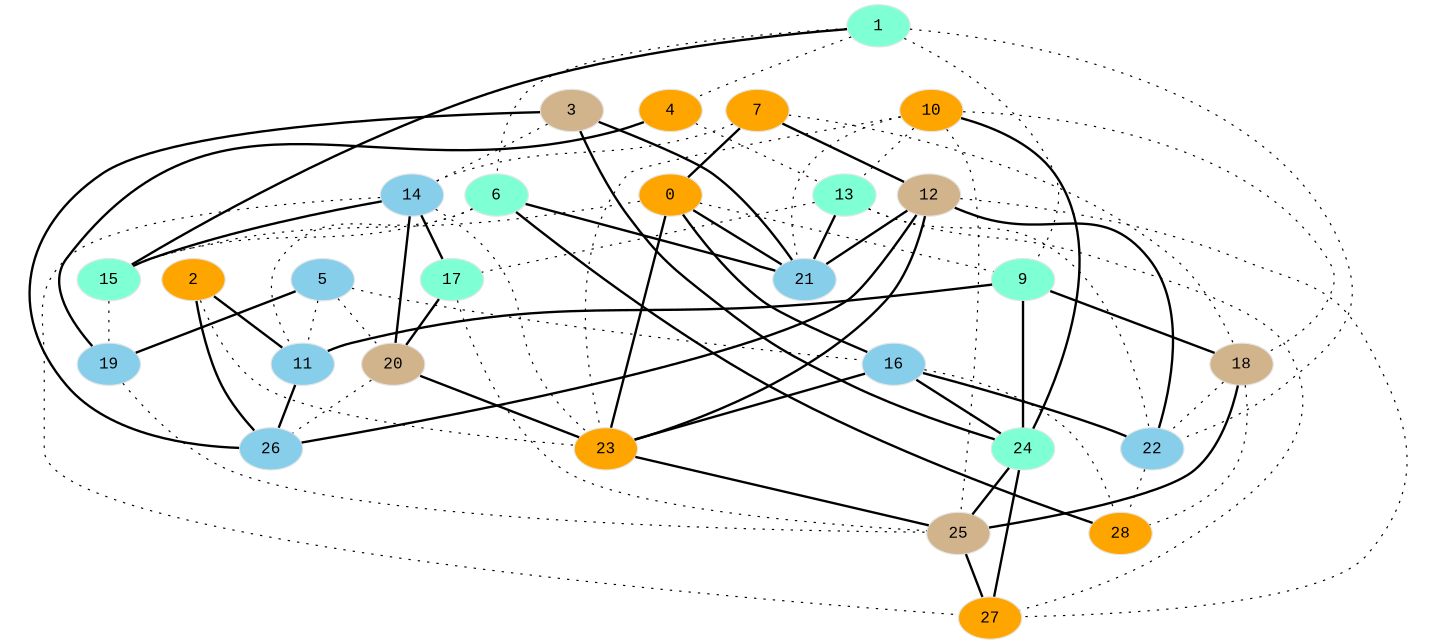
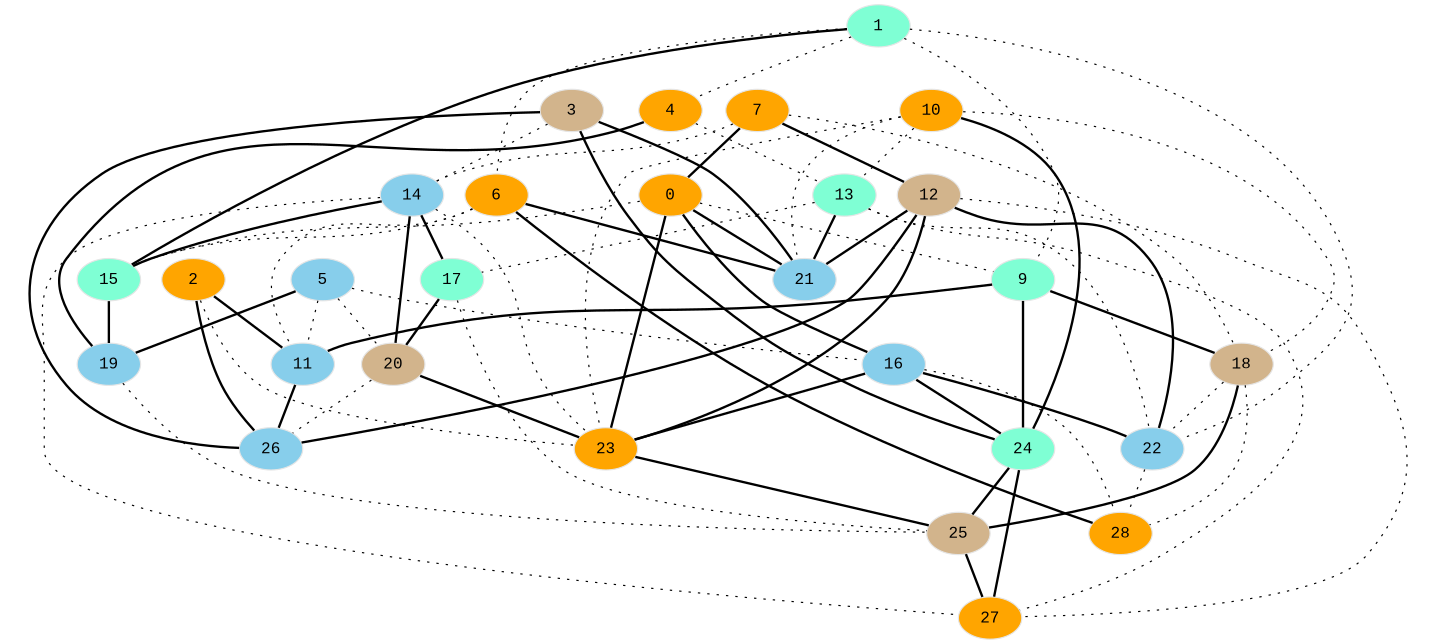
node "6": fillcolor aquamarine -> orange
edge "10" -- "25": removed
edge "15" -- "19": style dotted -> bold
